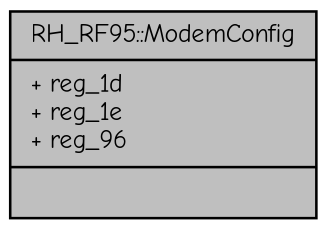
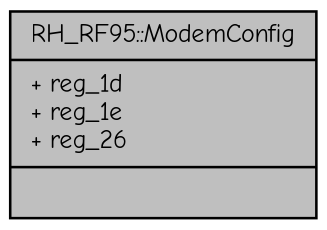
node "RH_RF95::ModemConfig": text "+ reg_96" -> "+ reg_26"
